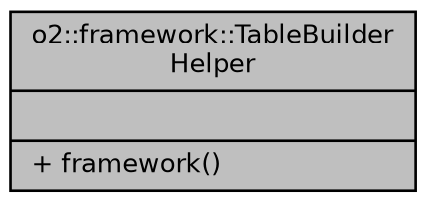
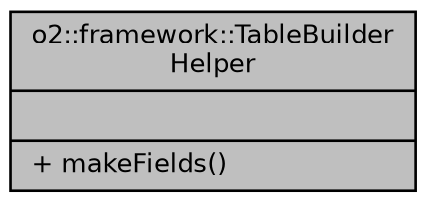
node "o2::framework::TableBuilder": text "+ framework()" -> "+ makeFields()"
